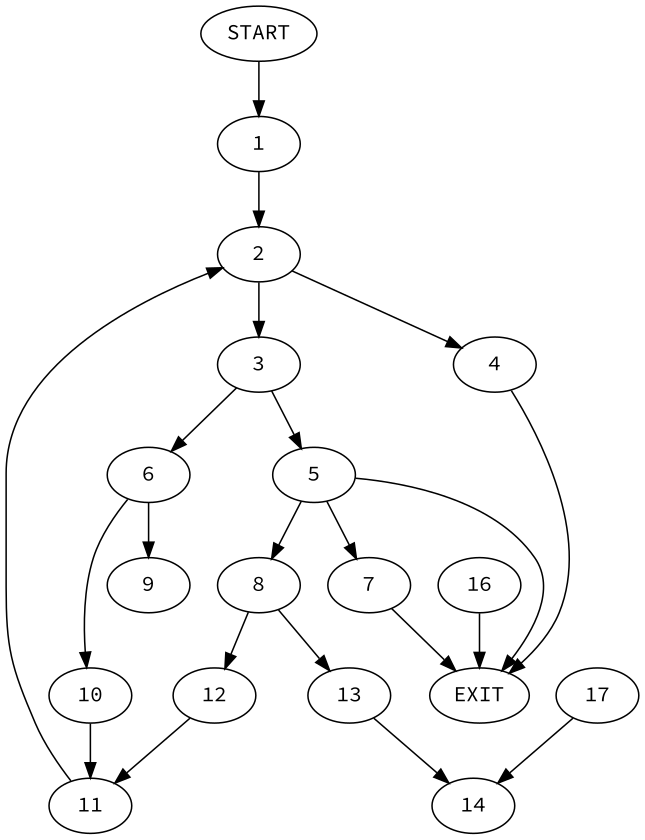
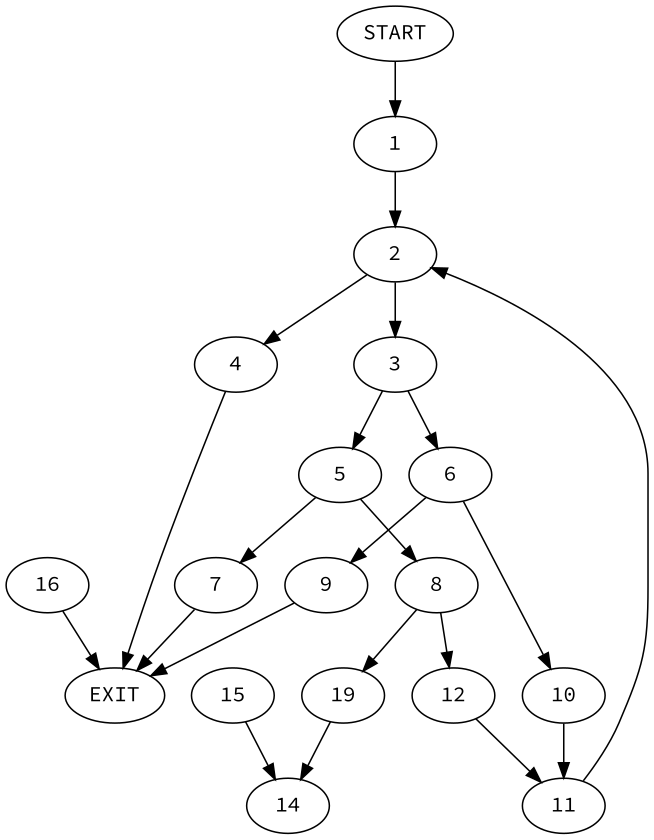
edge "5" -> "EXIT": now "9" -> "EXIT"
node "13": label "13" -> "19"
node "17": label "17" -> "15"
